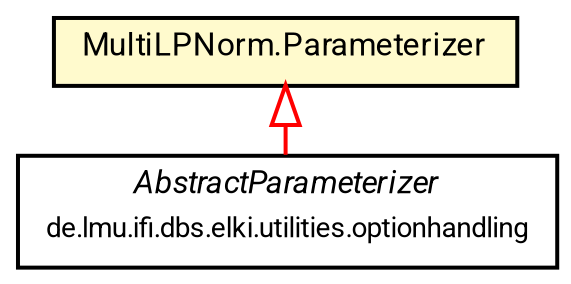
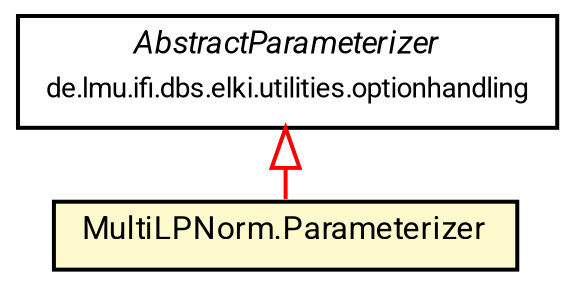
edge "AbstractParameterizer" -> "MultiLPNorm.Parameterizer": reversed
